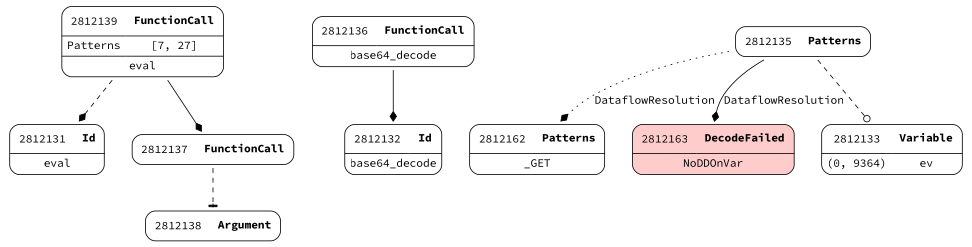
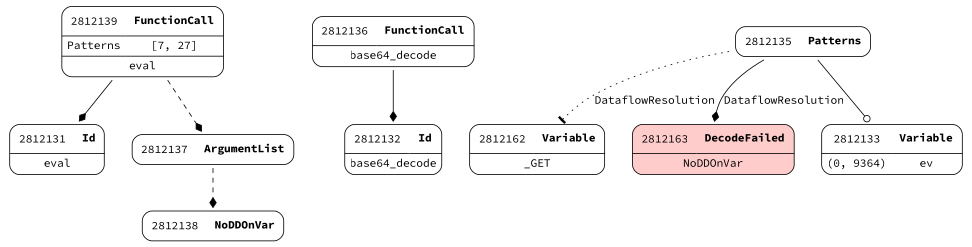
edge "2812135" -> "2812162": arrowhead diamond -> tee
edge "2812135" -> "2812133": style dashed -> solid
edge "2812139" -> "2812131": style dashed -> solid
edge "2812139" -> "2812137": style solid -> dashed
node "2812162": text "Patterns" -> "Variable"
node "2812137": text "FunctionCall" -> "ArgumentList"
edge "2812137" -> "2812138": arrowhead tee -> diamond
node "2812138": text "Argument" -> "NoDDOnVar"
